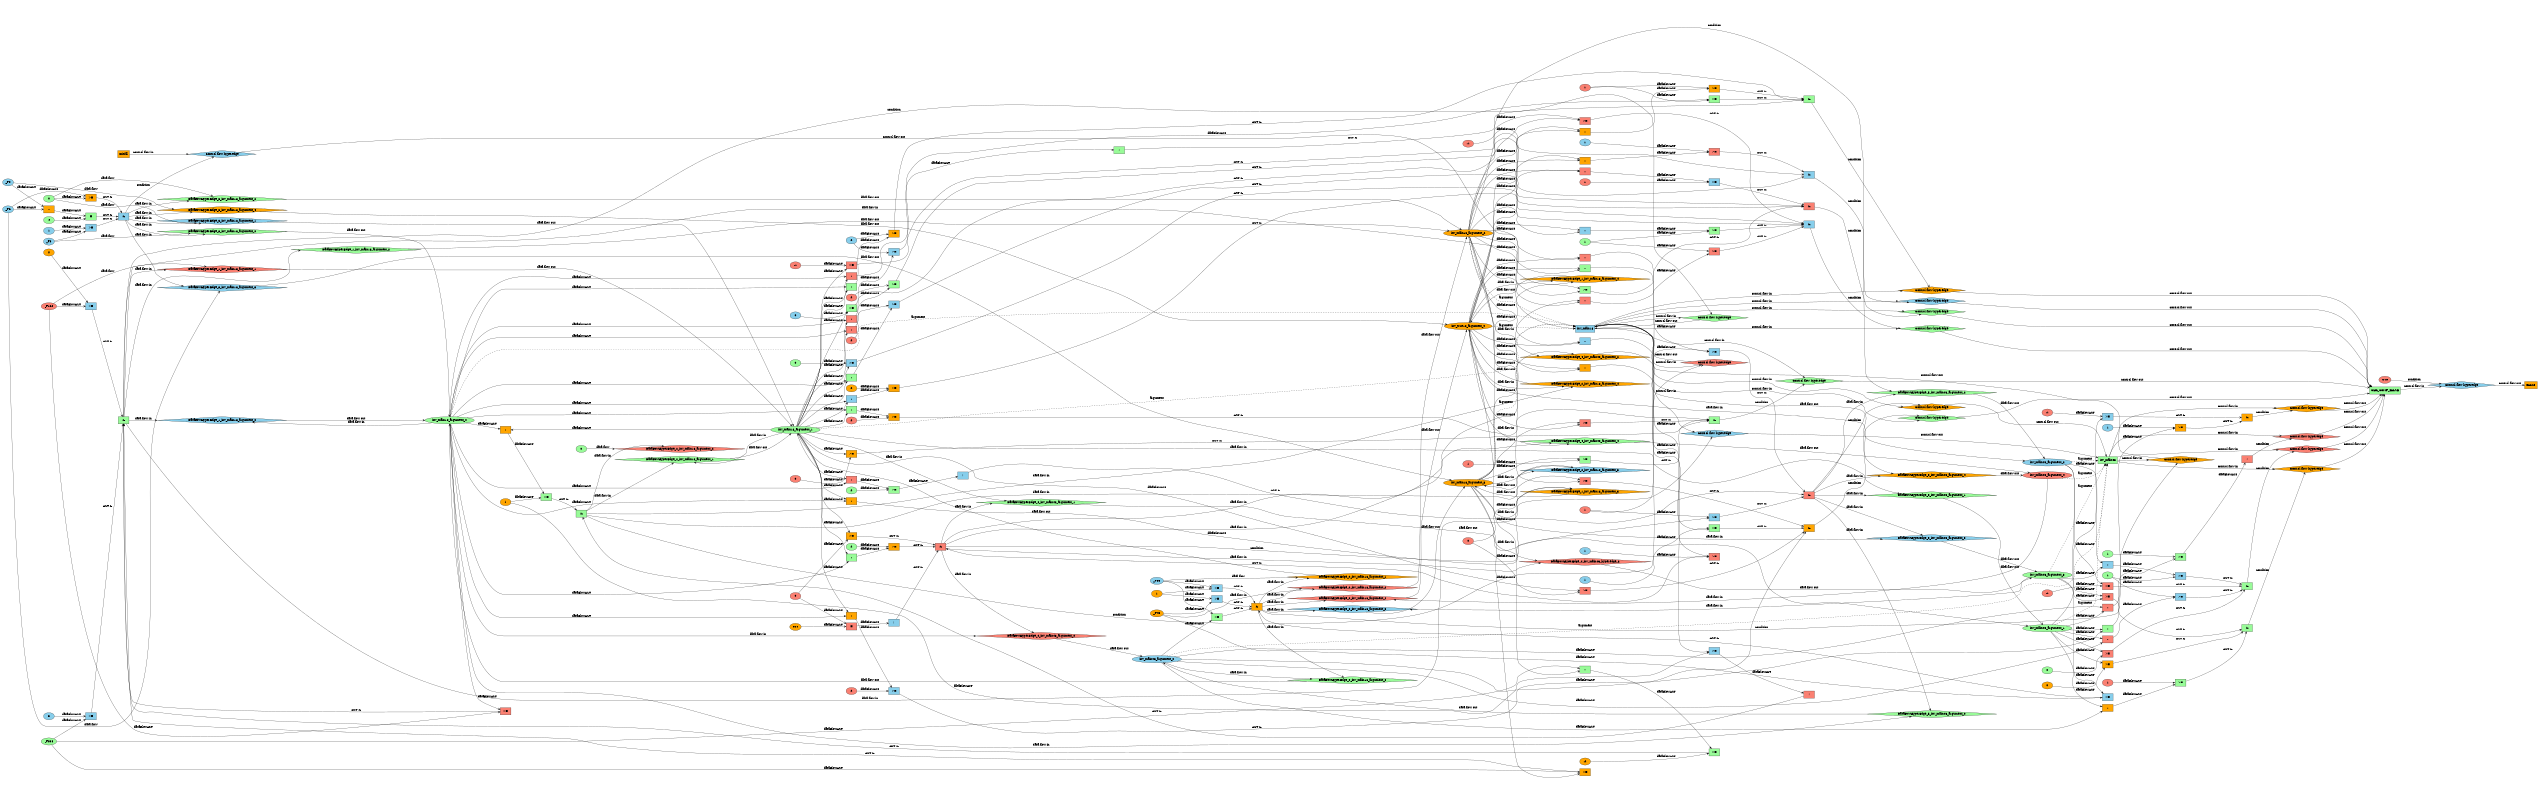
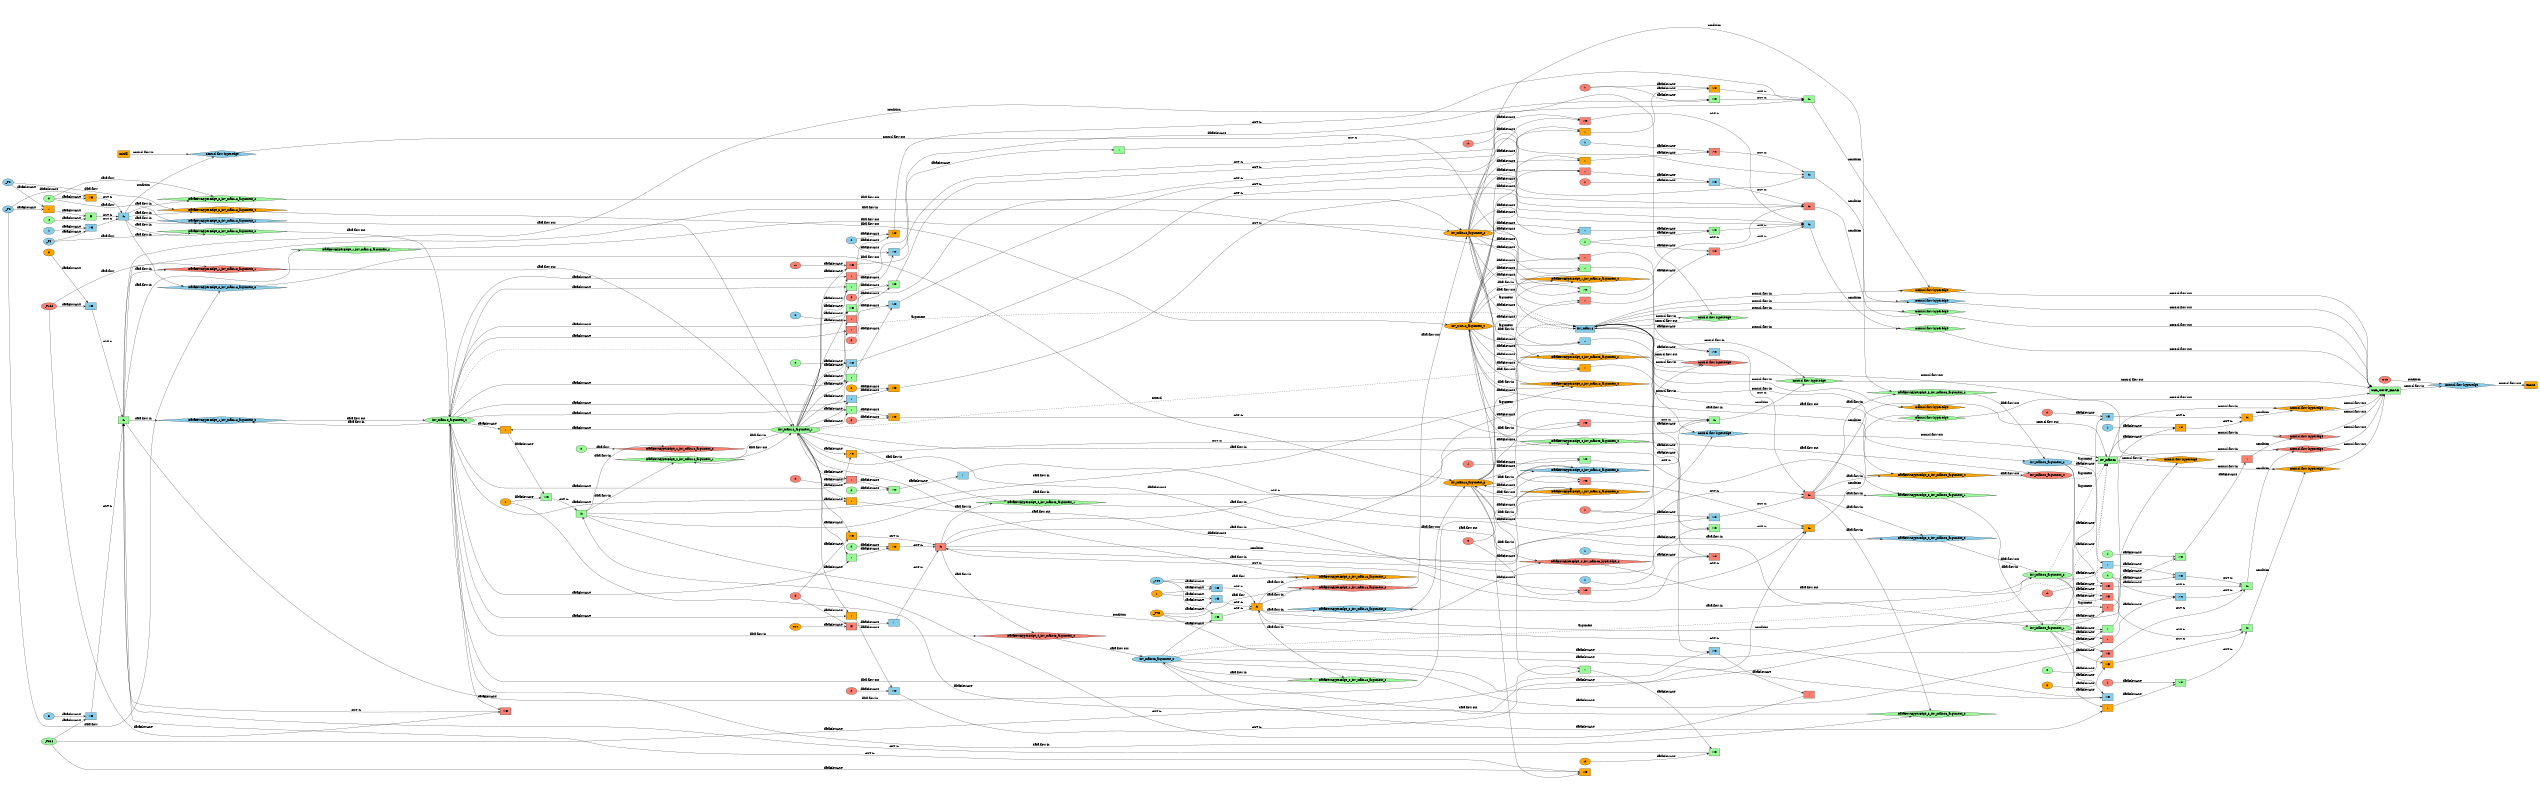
edge "inv_main18_argument_1" -> "inv_main18": label "argument" -> "control"
edge "DataFowHyperEdge_2_inv_main18_argument_3" -> "inv_main18_argument_3": label "data flow out" -> "dataFlowAST"
edge "DataFowHyperEdge_5_inv_main43_argument_1" -> "inv_main43_argument_1": label "data flow out" -> "data flow in"
edge "_P46" -> "DataFowHyperEdge_0_inv_main18_argument_2": label "data flow in" -> "data flow"
node "DataFowHyperEdge_0_inv_main18_argument_4": removed
